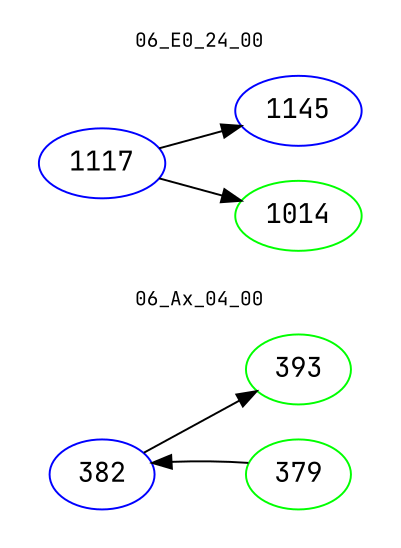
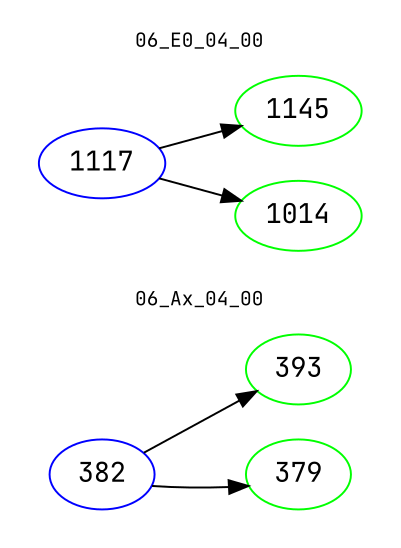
cluster "06_E0_24_00": label "06_E0_24_00" -> "06_E0_04_00"
node "1145": color blue -> green
edge "379" -> "382": reversed
